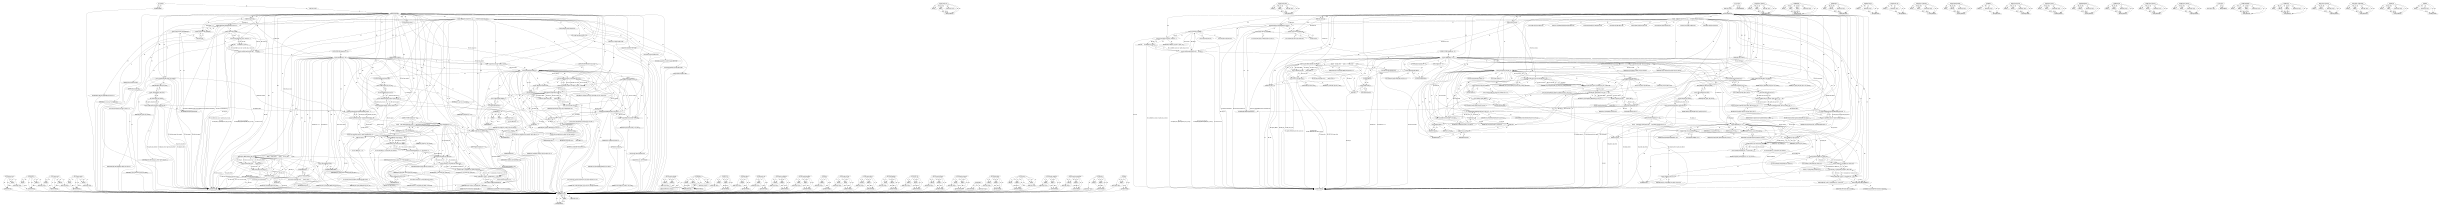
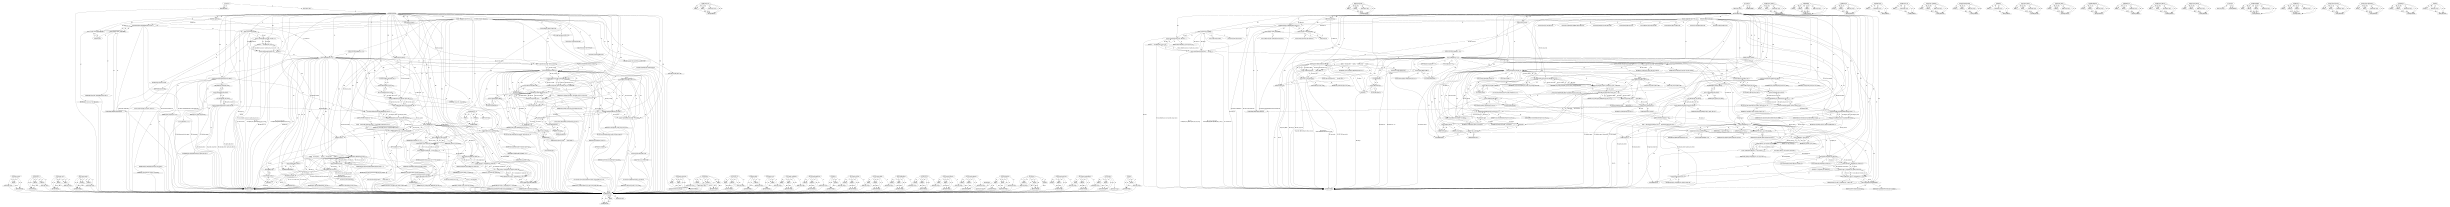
node "(IDENTIFIER,frames_written,ASSERT_GT(frames_written, 0))": removed
